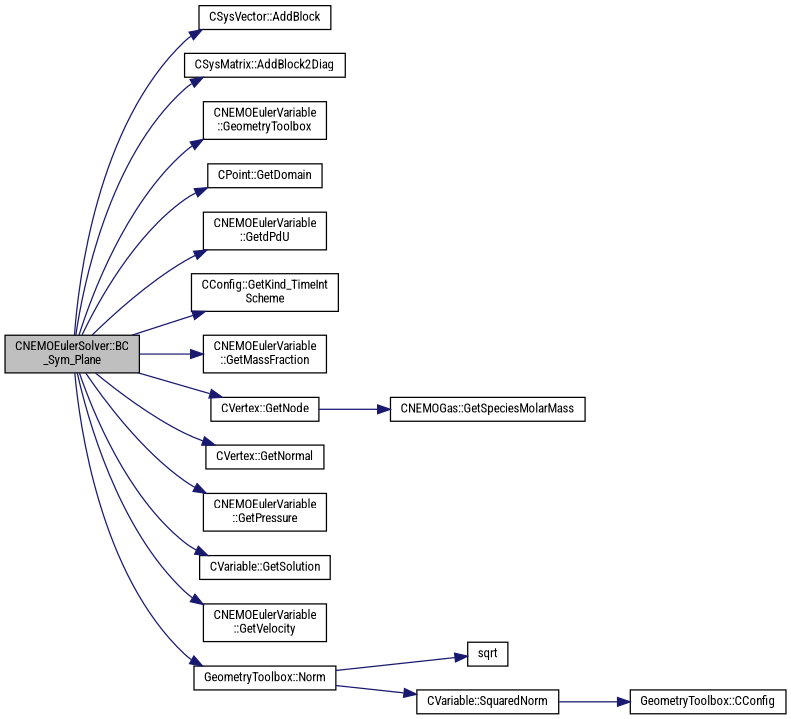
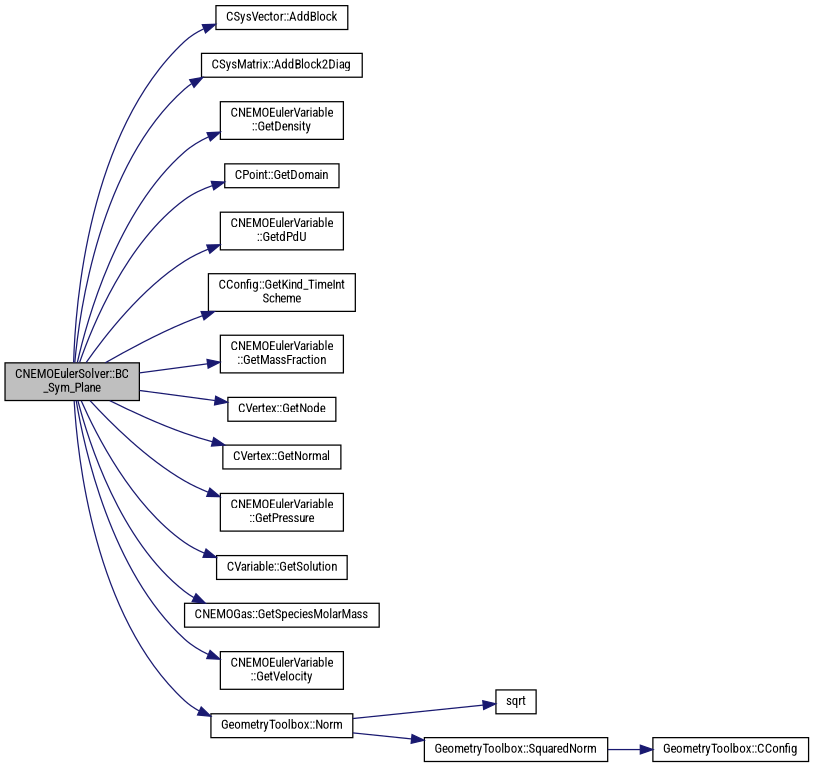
node "CNEMOEulerVariable ::GeometryToolbox": label "CNEMOEulerVariable ::GeometryToolbox" -> "CNEMOEulerVariable ::GetDensity"
edge "CVertex::GetNode" -> "CNEMOGas::GetSpeciesMolarMass": now "CNEMOEulerSolver::BC _Sym_Plane" -> "CNEMOGas::GetSpeciesMolarMass"
node "CVariable::SquaredNorm": label "CVariable::SquaredNorm" -> "GeometryToolbox::SquaredNorm"
